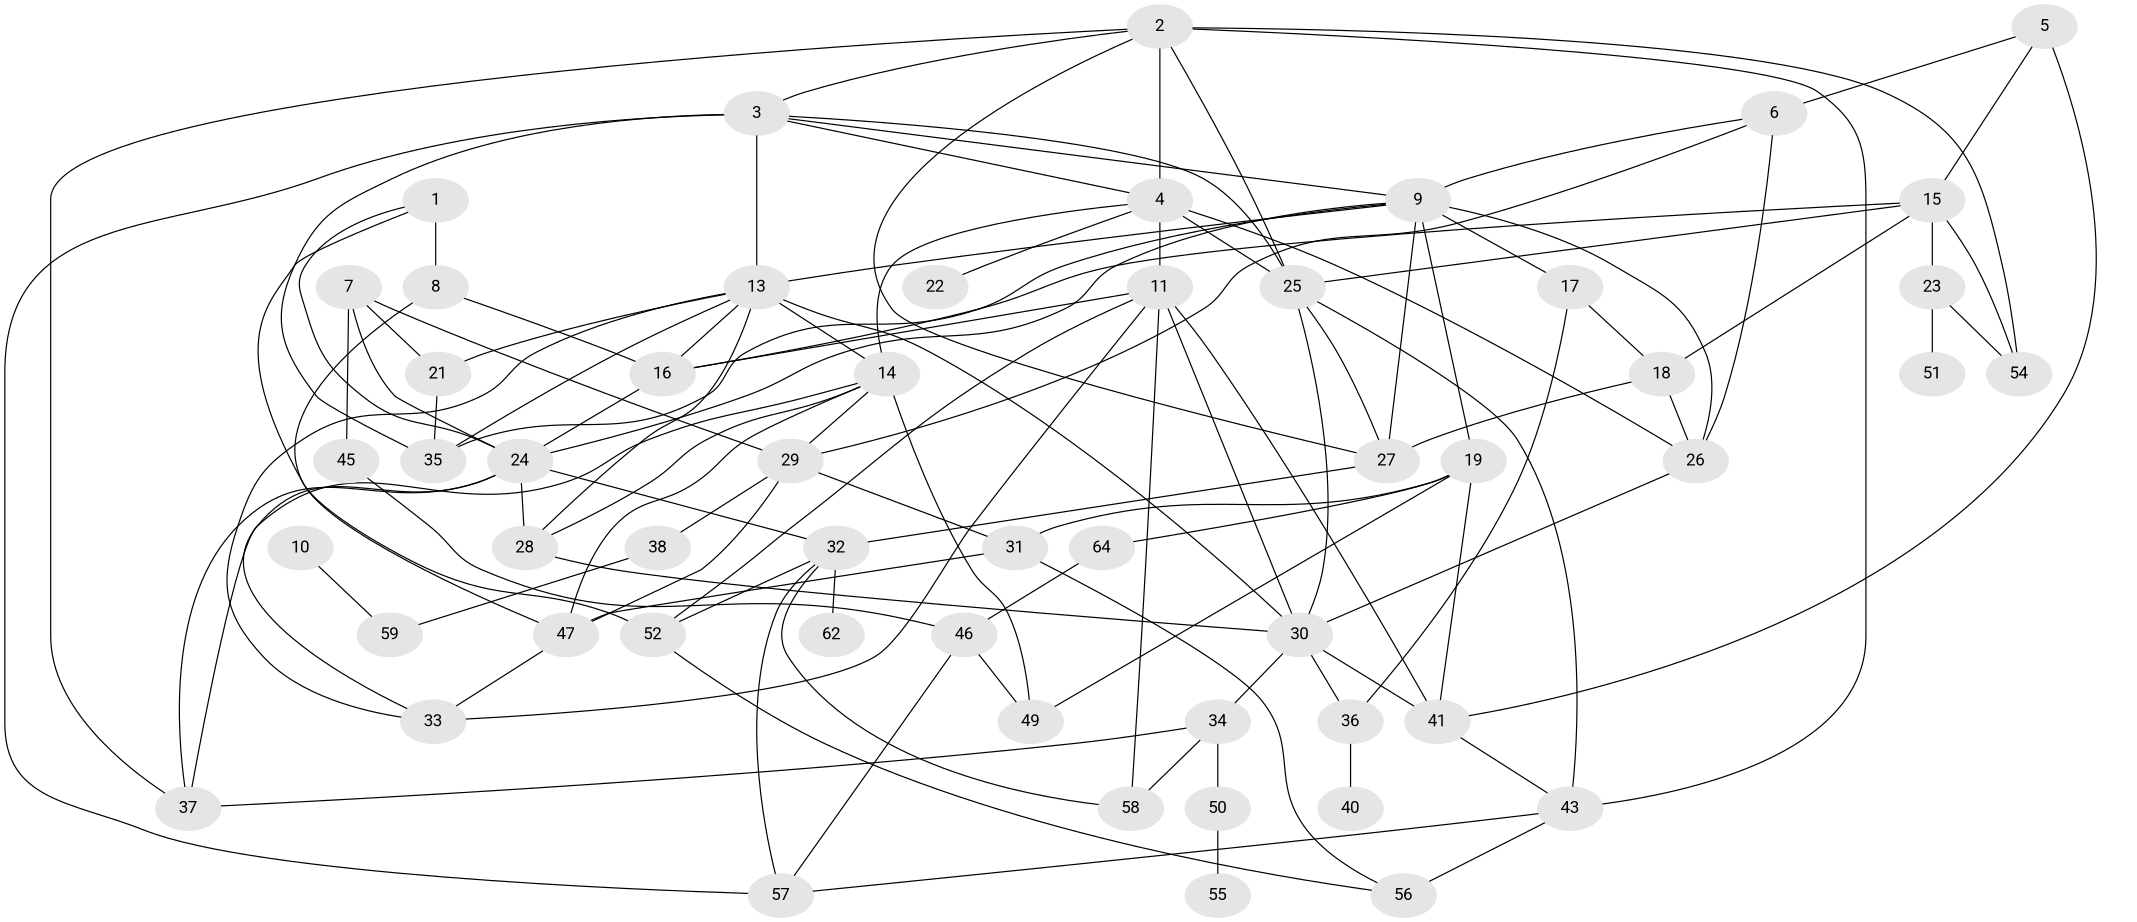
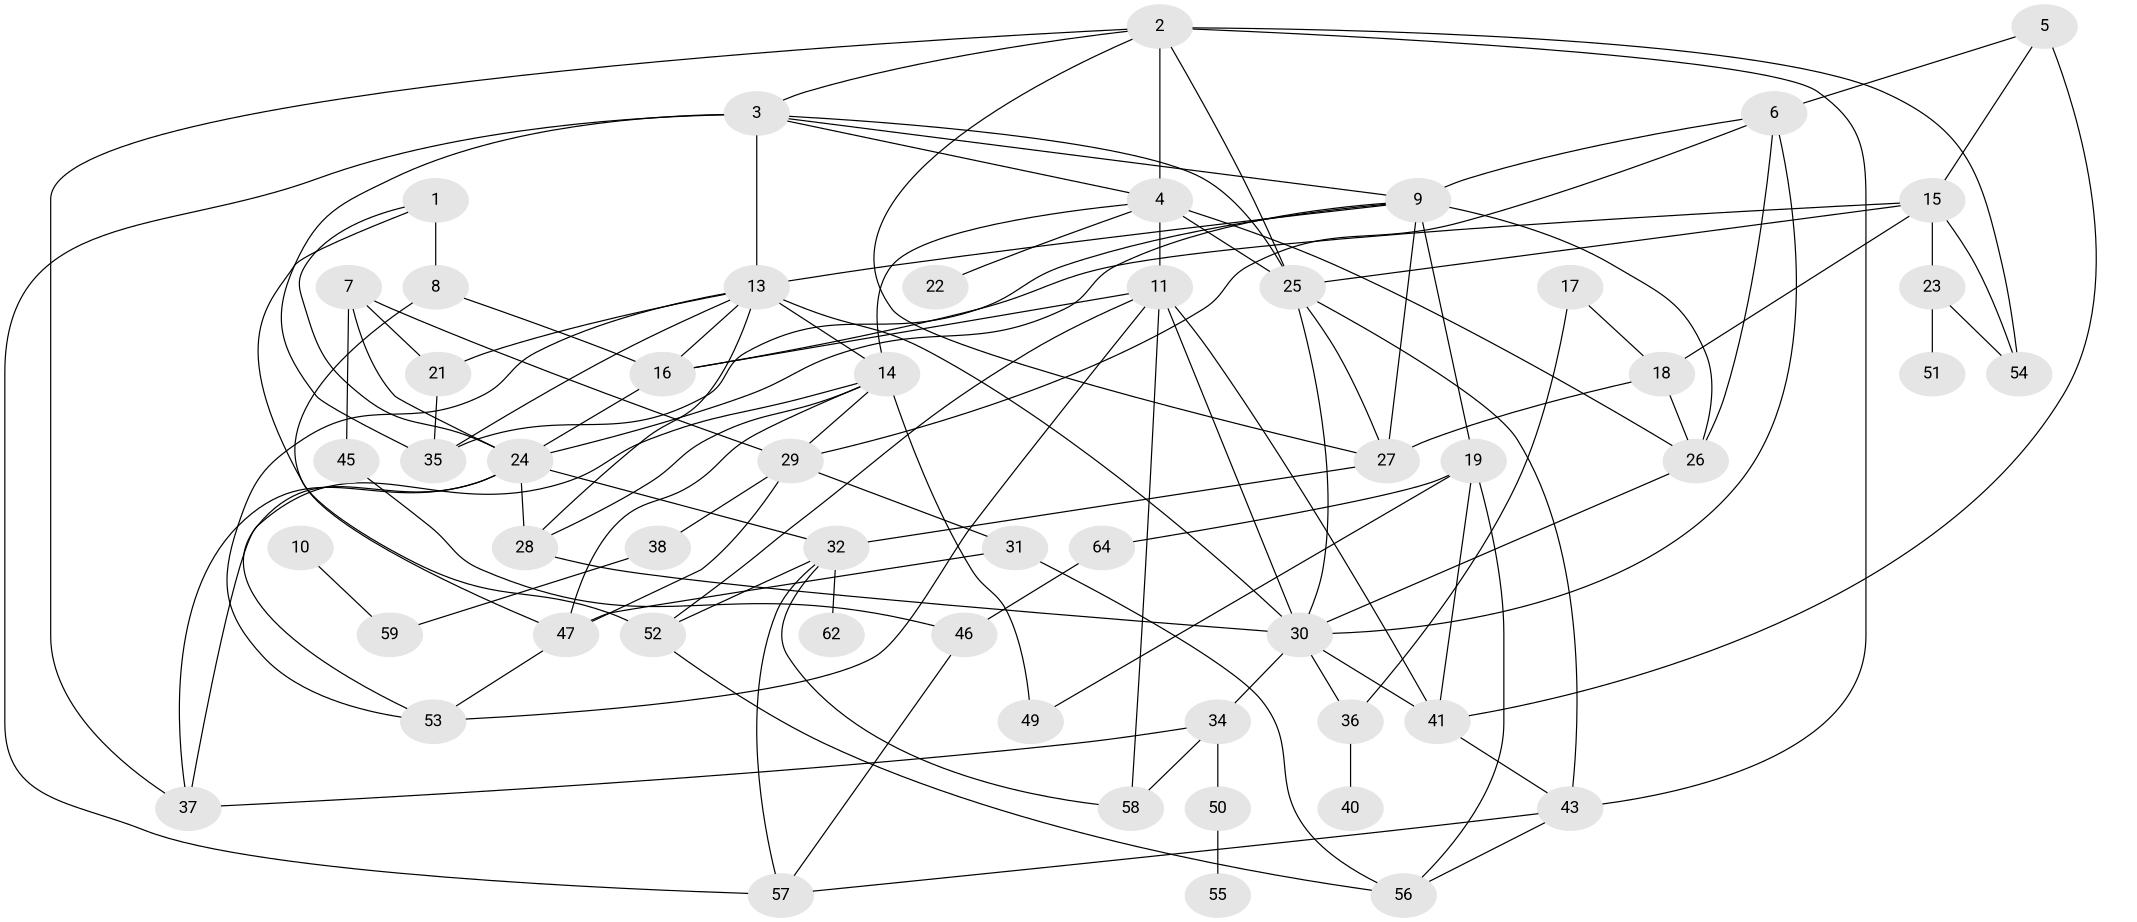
edge "9" -- "17": removed
edge "19" -- "31": now "19" -- "56"
edge "6" -- "30": added
edge "46" -- "49": removed
node "33": label "33" -> "53"
